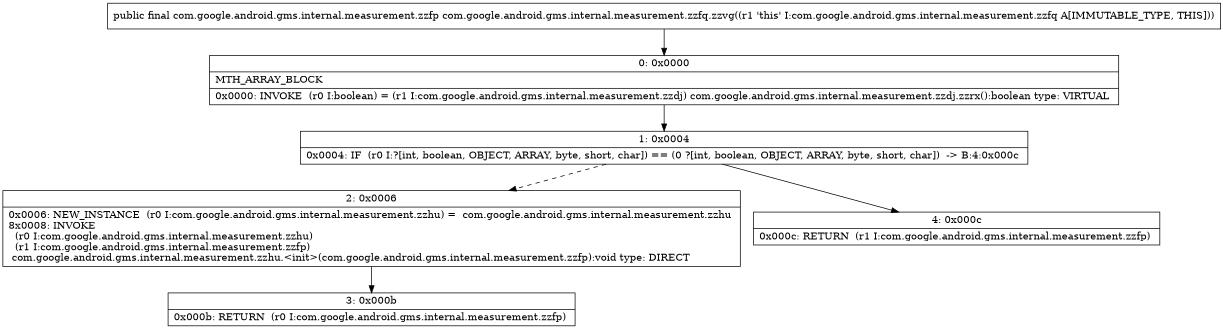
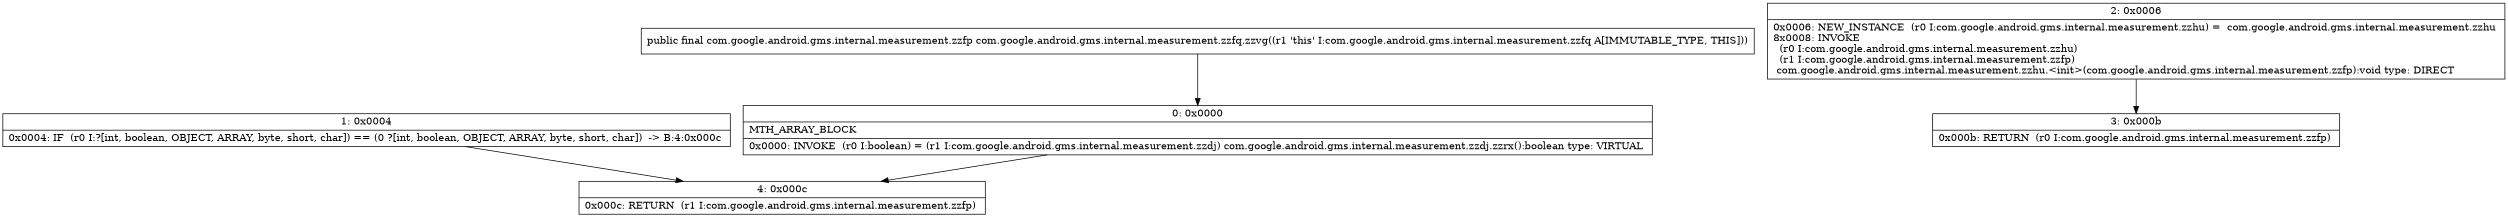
edge "0: 0x0000" -> "1: 0x0004": now "0: 0x0000" -> "4: 0x000c"
edge "1: 0x0004" -> "2: 0x0006": removed
